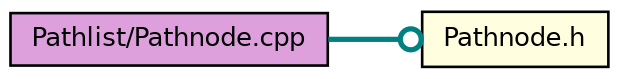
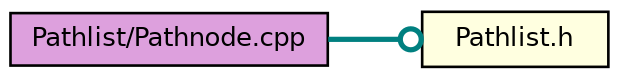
node "Pathnode.h": label "Pathnode.h" -> "Pathlist.h"
